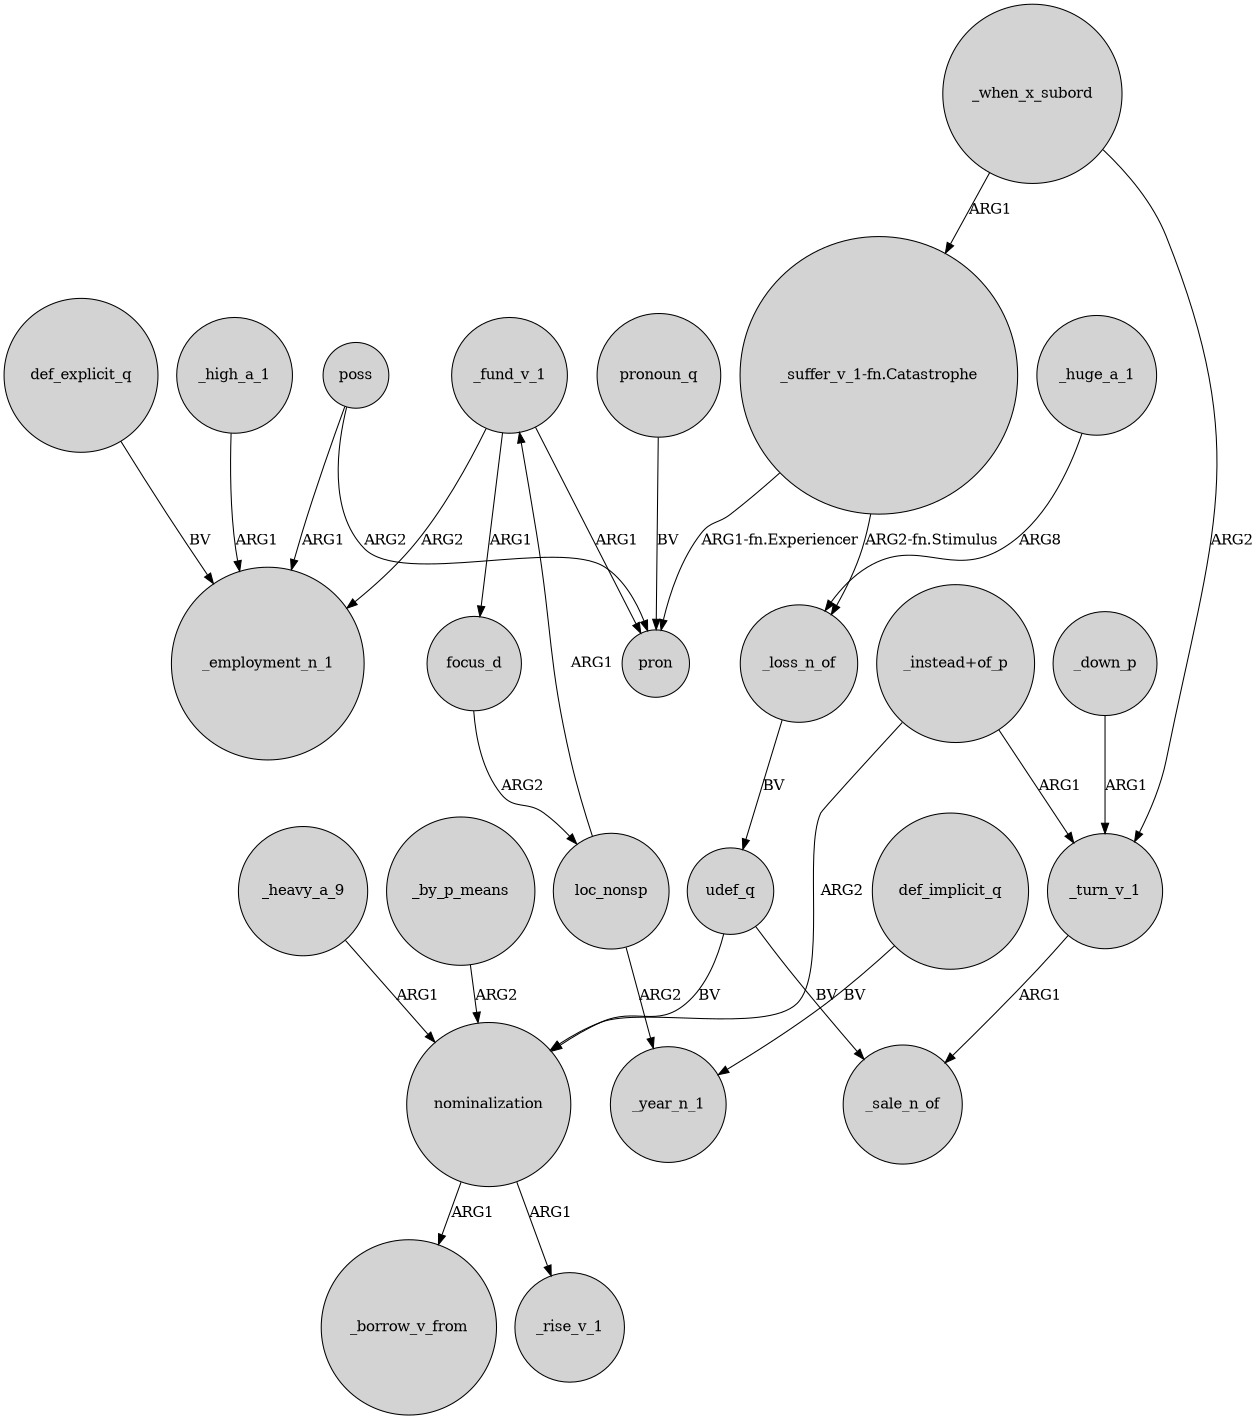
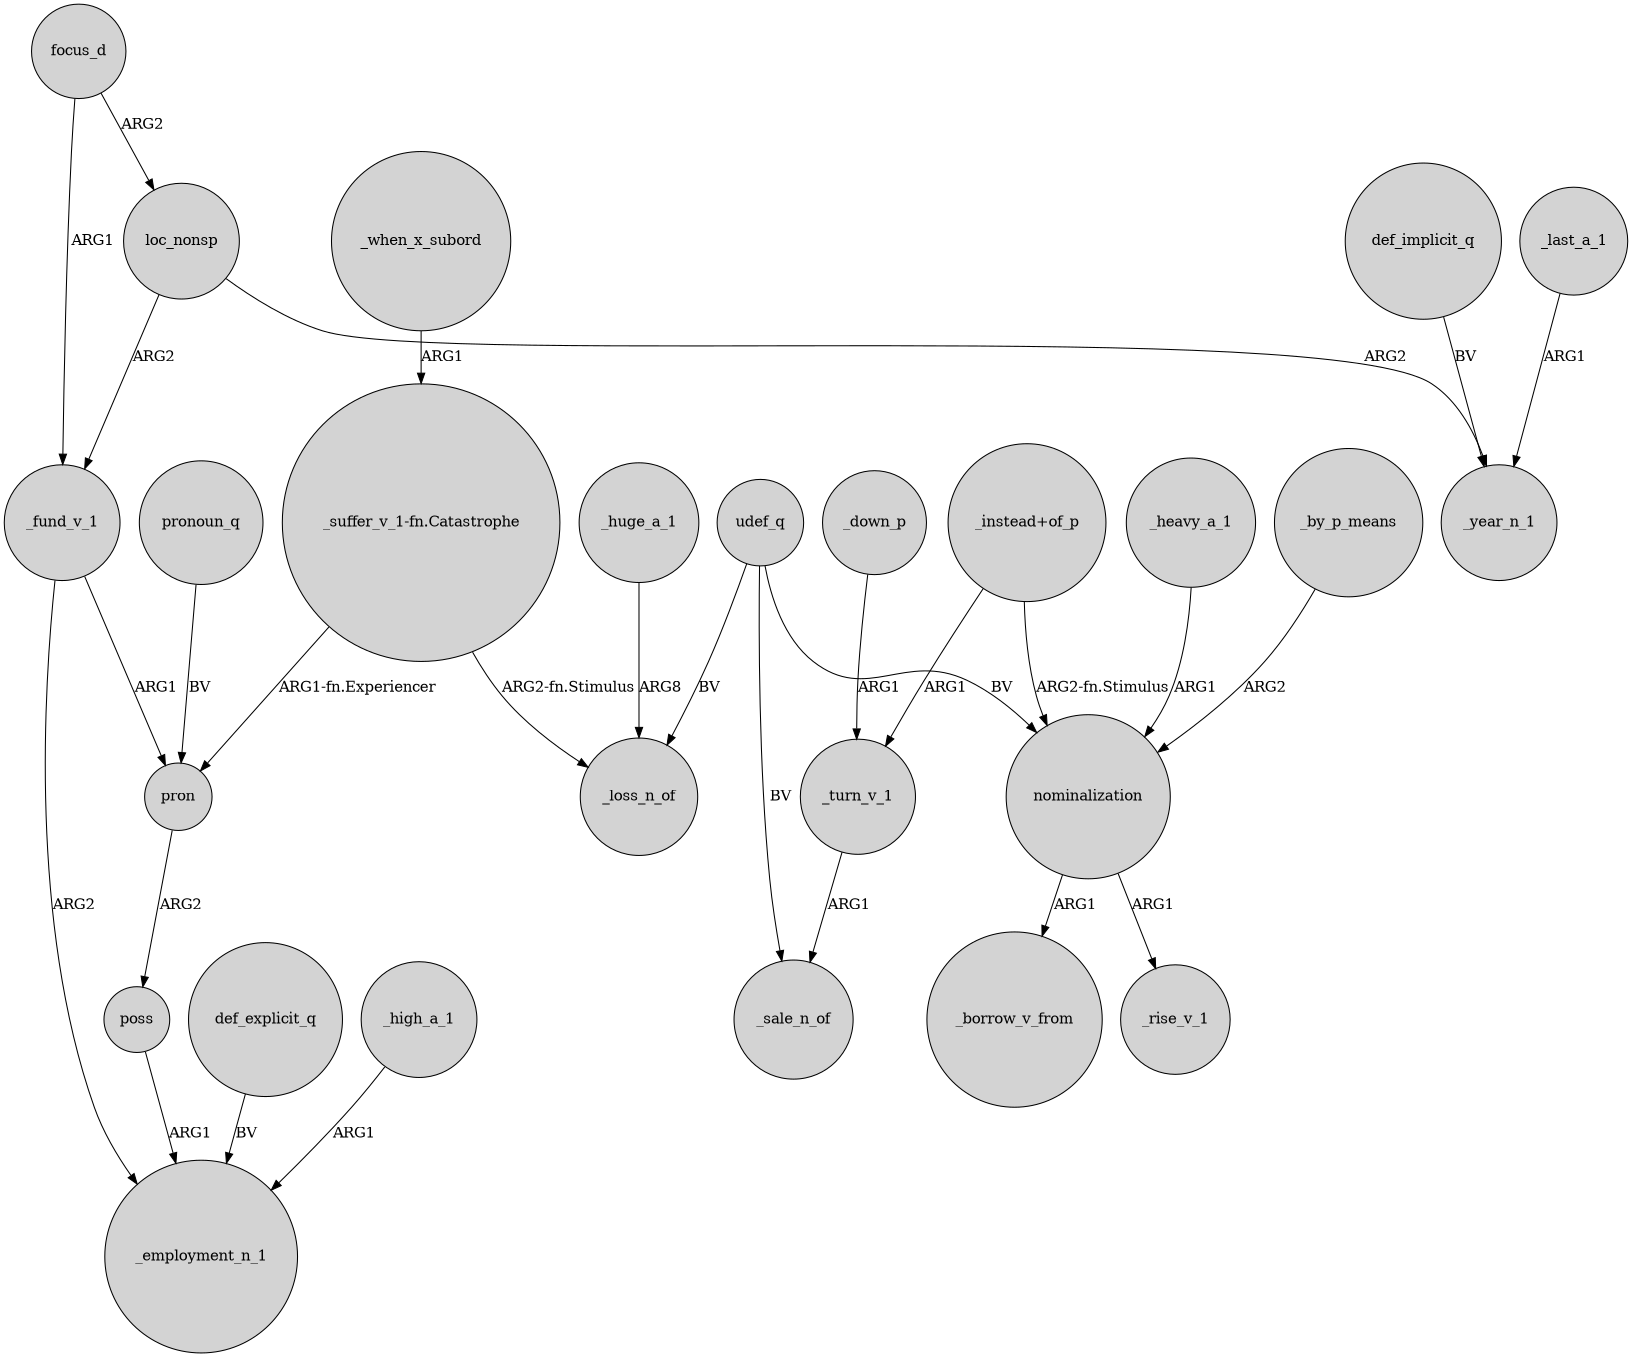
node "_last_a_1": added
edge "_when_x_subord" -> "_turn_v_1": removed, label "ARG2"
edge "_fund_v_1" -> "focus_d": reversed
edge "poss" -> "pron": reversed
edge "loc_nonsp" -> "_fund_v_1": label "ARG1" -> "ARG2"
edge "_loss_n_of" -> "udef_q": reversed
node "_heavy_a_9": label "_heavy_a_9" -> "_heavy_a_1"
edge "_instead+of_p" -> "nominalization": label "ARG2" -> "ARG2-fn.Stimulus"
